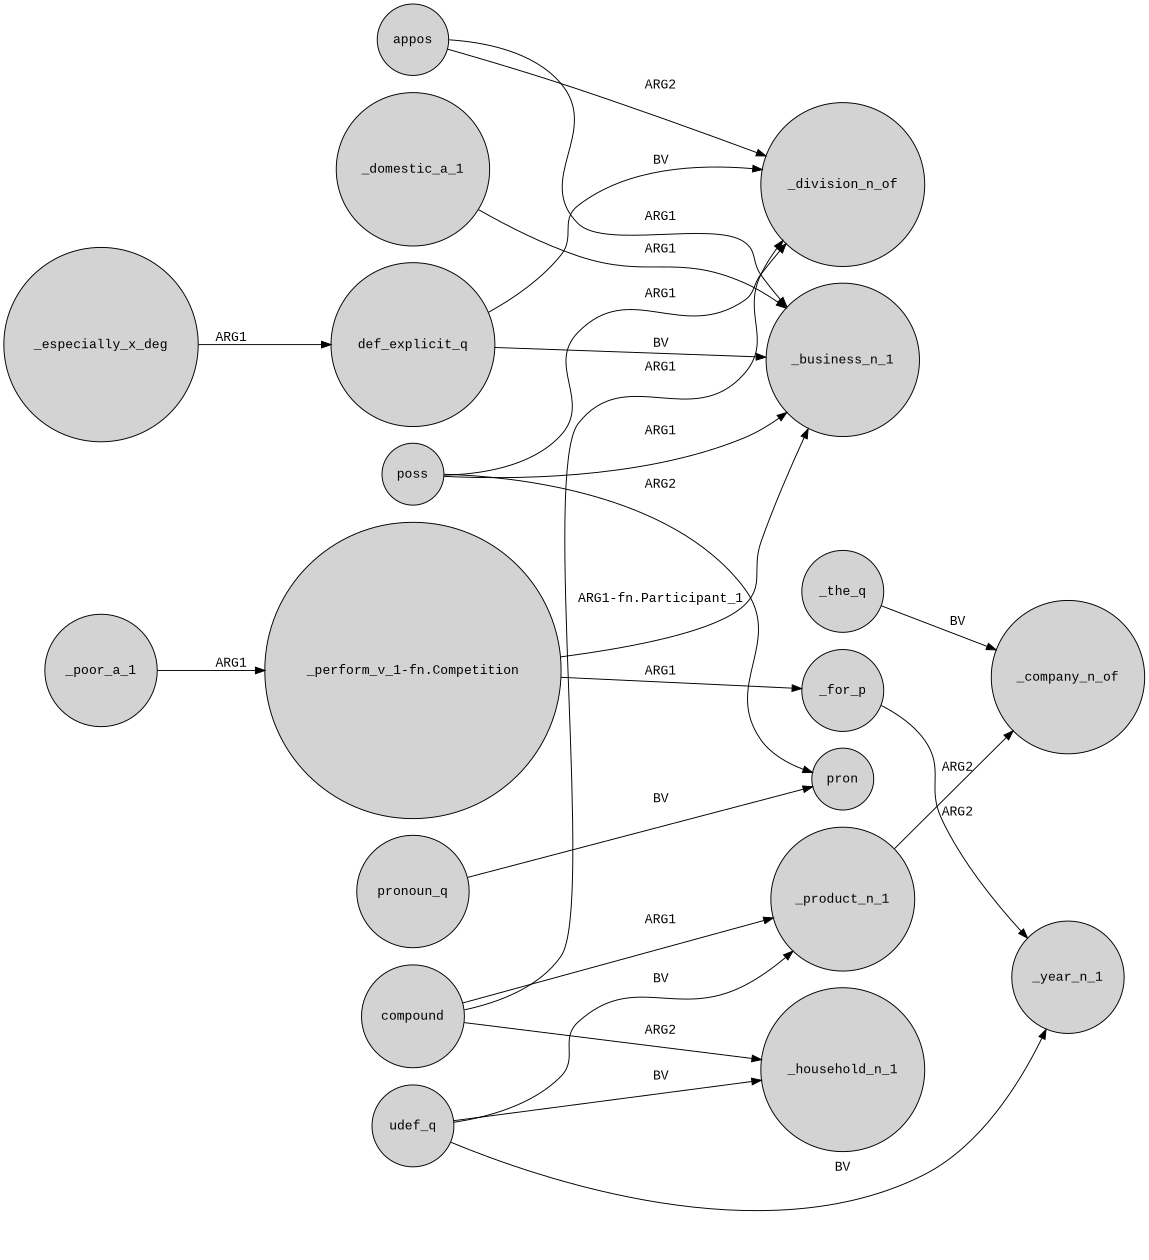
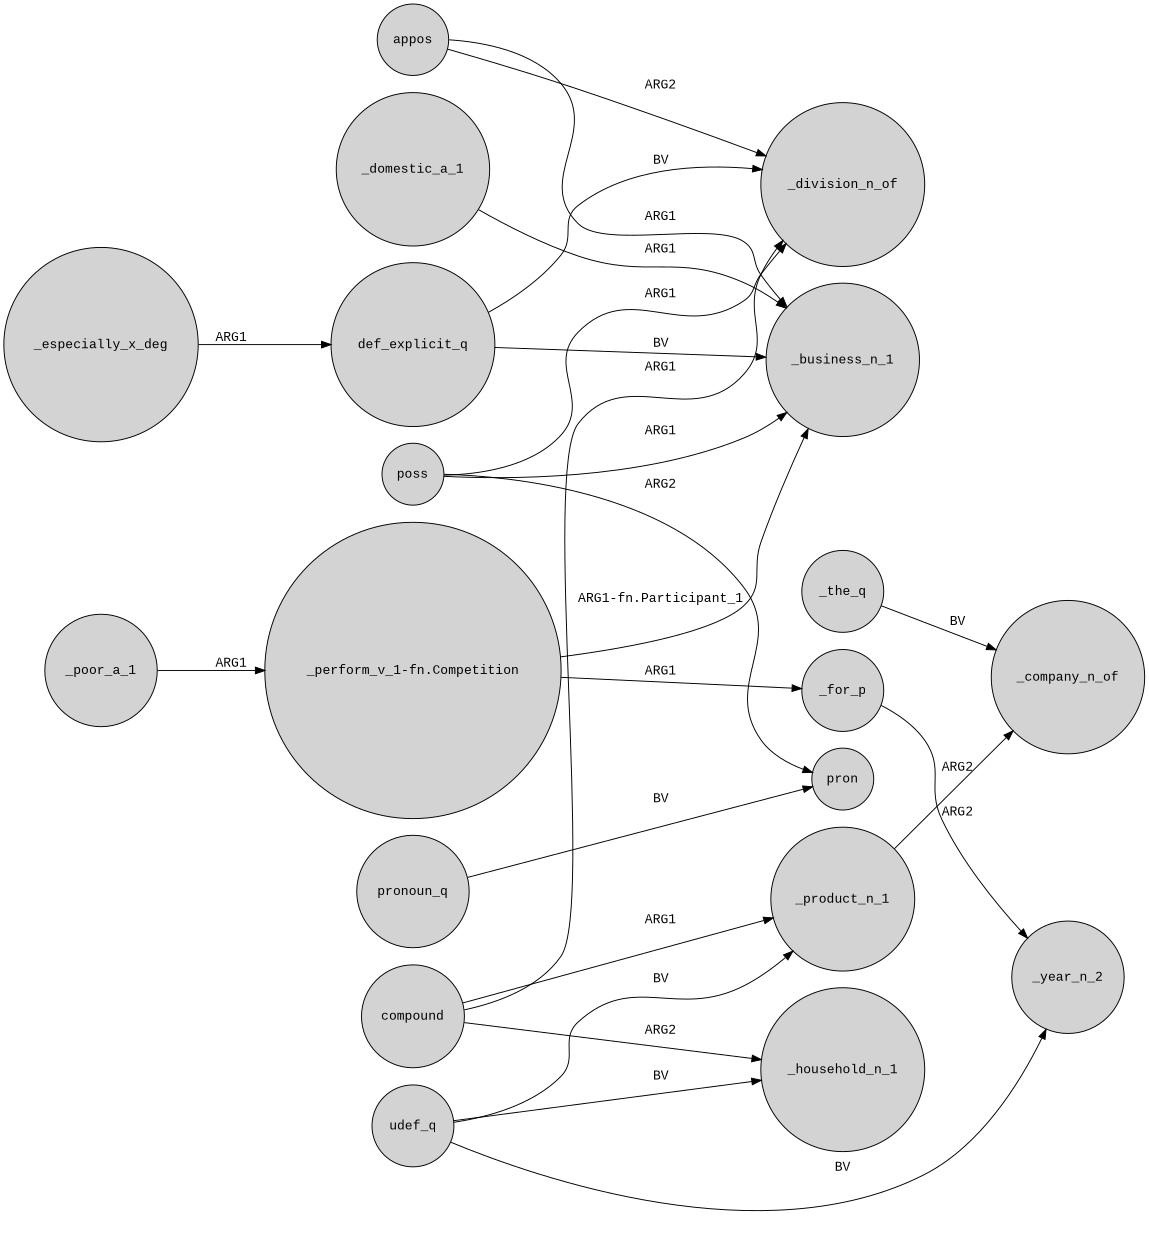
node "_year_n_1": label "_year_n_1" -> "_year_n_2"
